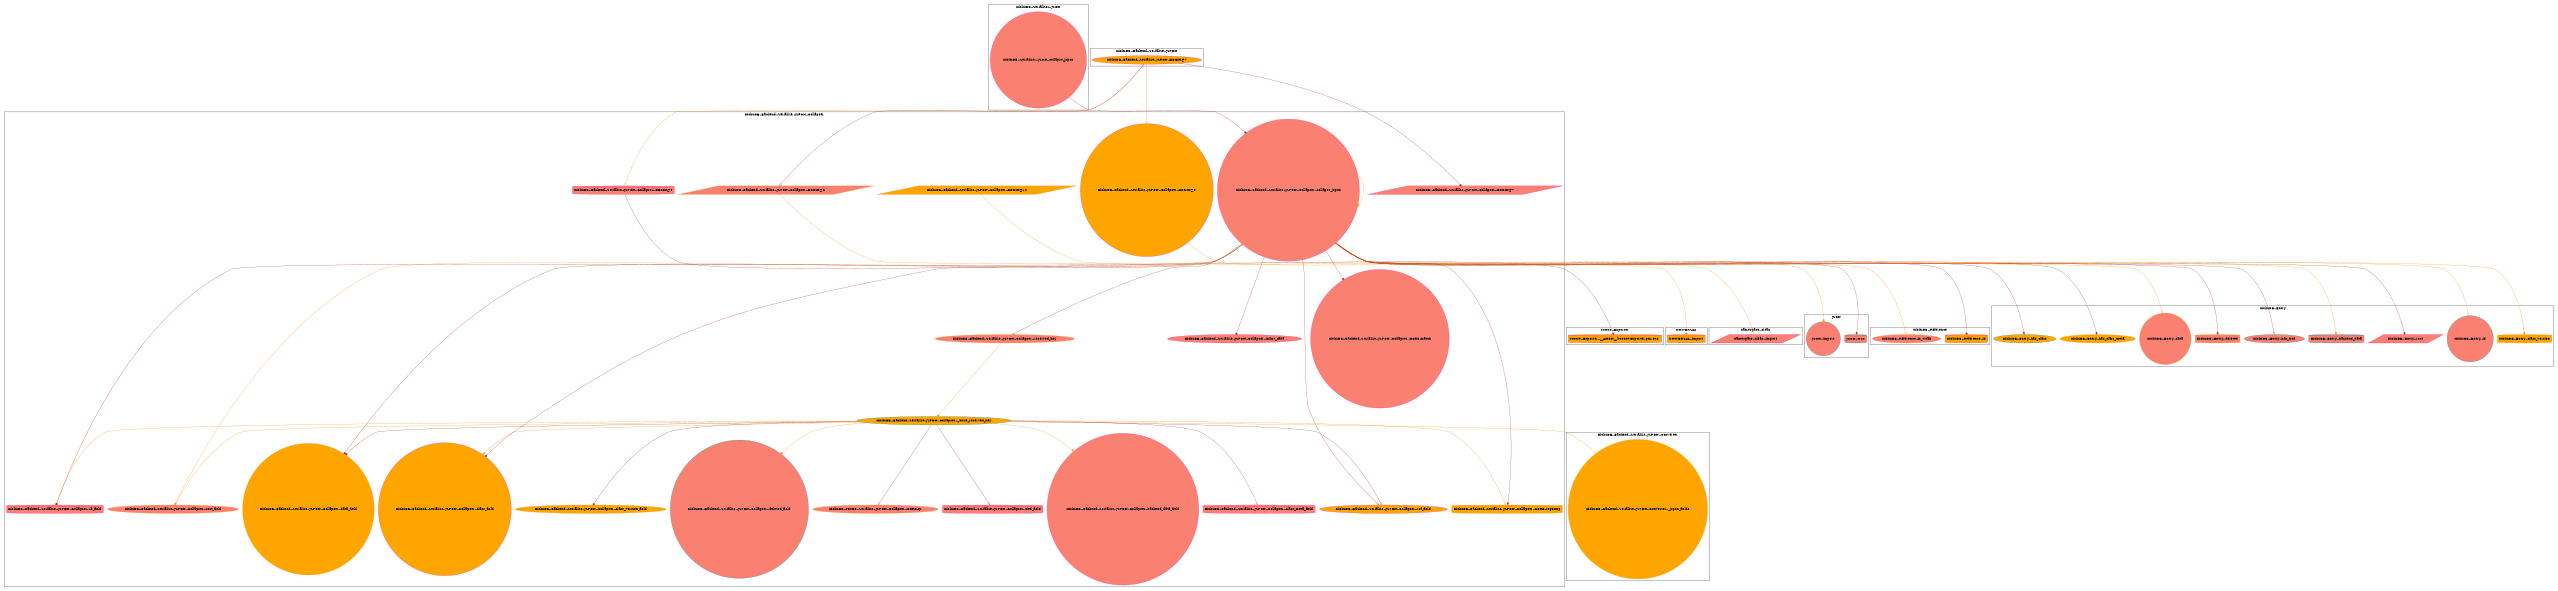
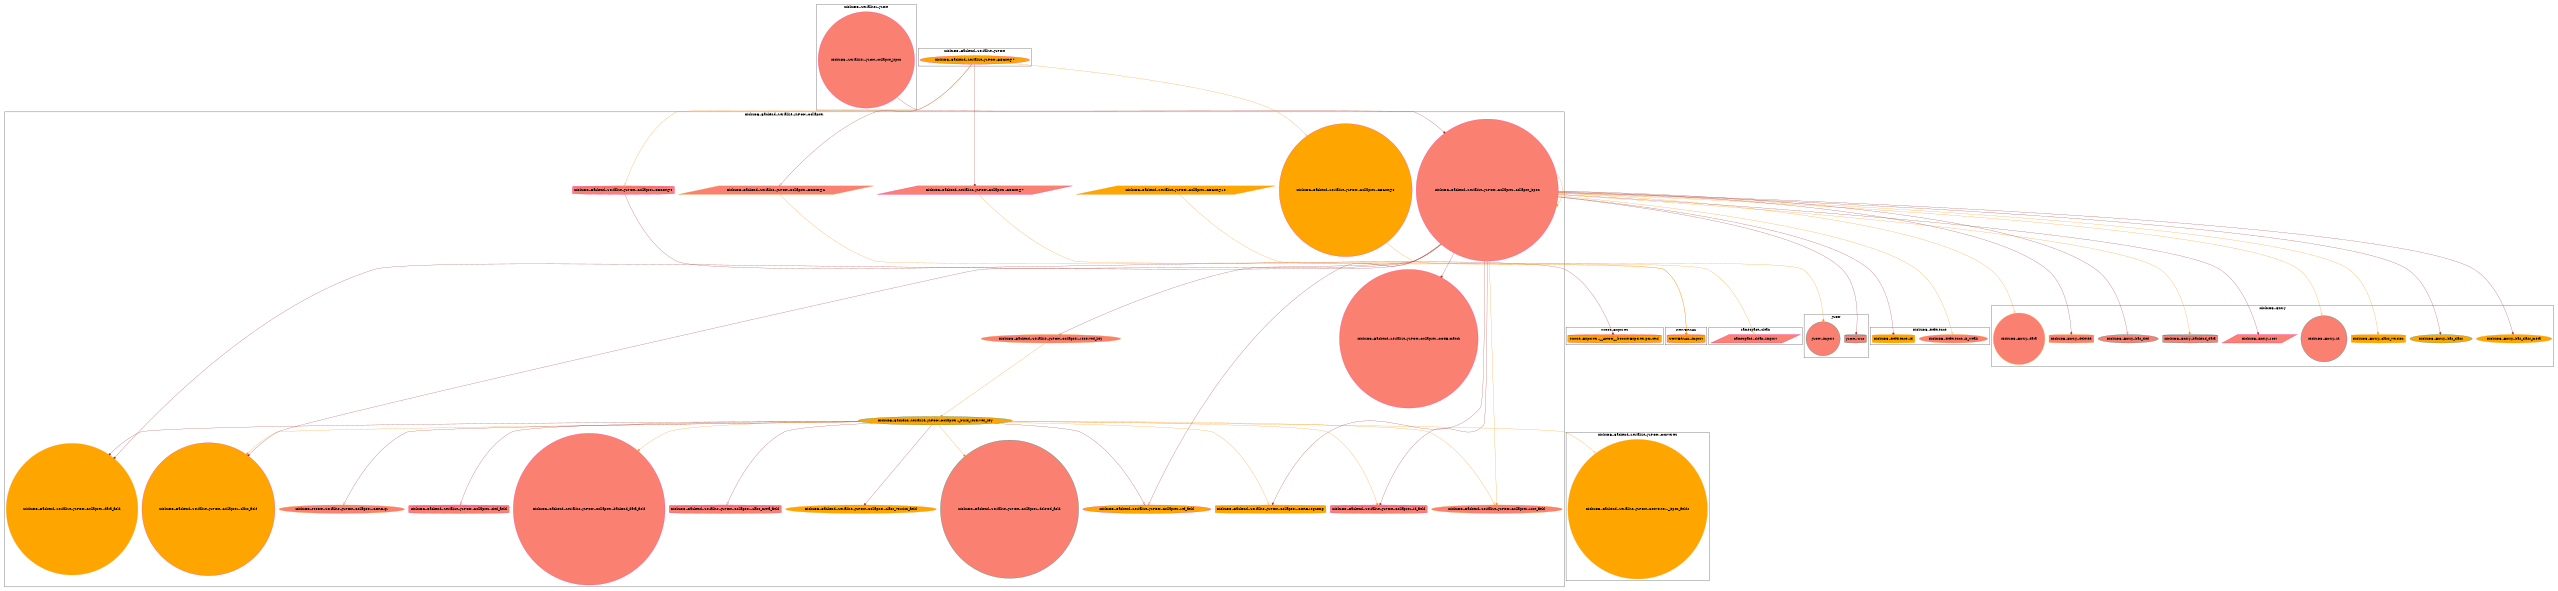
edge "KiokuDB::Backend::Serialize::JSPON::Collapser::BEGIN@7" -> "UNIVERSAL::import": added
node "KiokuDB::Backend::Serialize::JSPON::Collapser::inline_data": removed
node "KiokuDB::Reference::id": color deeppink -> darkorange
